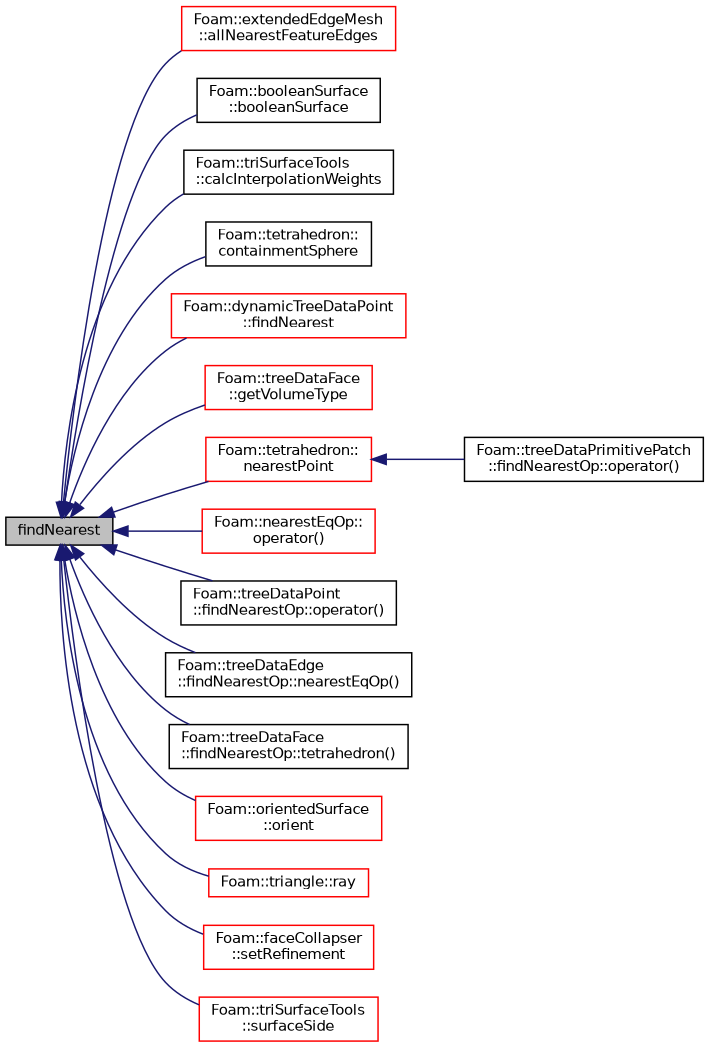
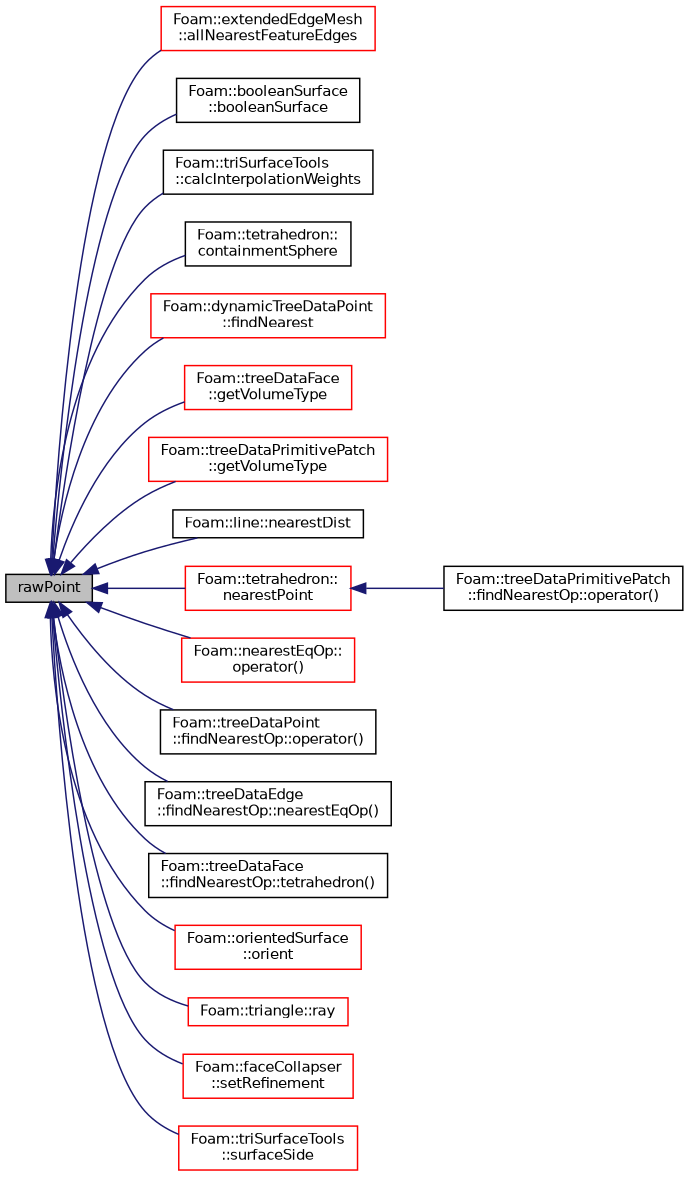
node "Foam::treeDataPrimitivePatch ::getVolumeType": added
node "Foam::line::nearestDist": added
node "findNearest": label "findNearest" -> "rawPoint"
